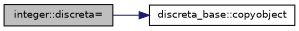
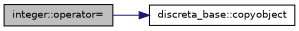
node "integer::discreta=": label "integer::discreta=" -> "integer::operator="
